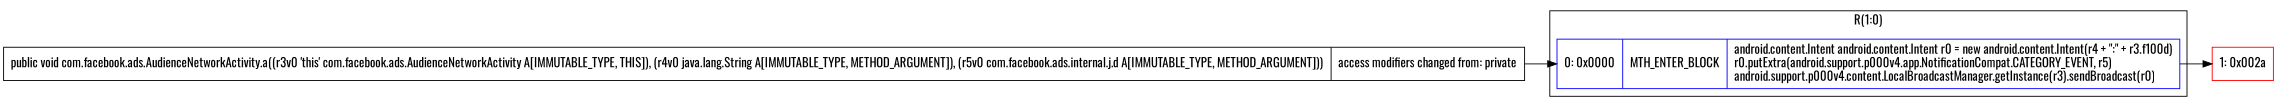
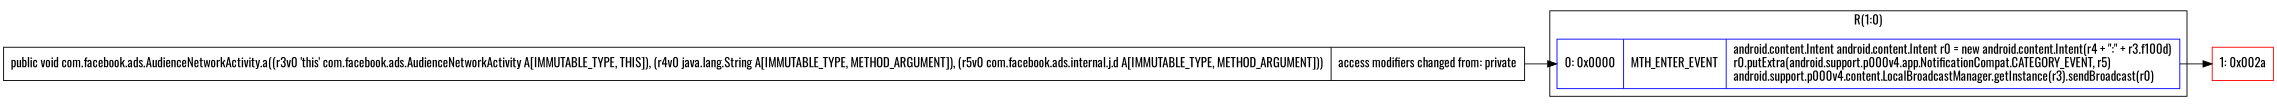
node "0: 0x0000": text "MTH_ENTER_BLOCK" -> "MTH_ENTER_EVENT"
